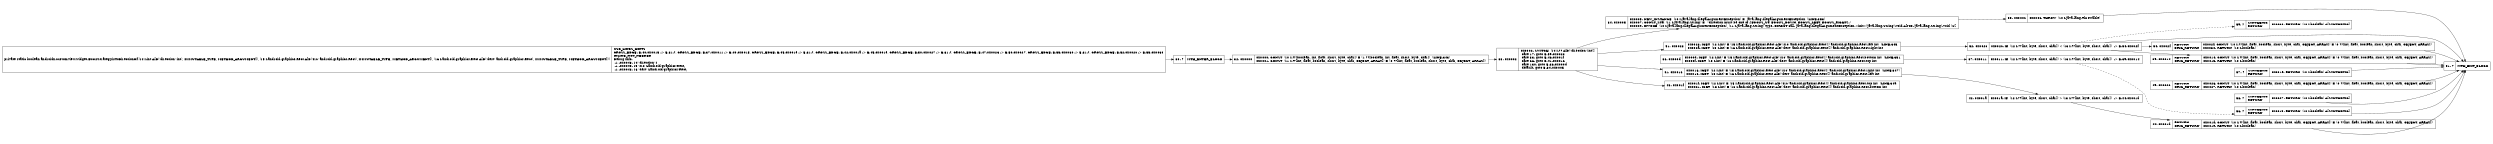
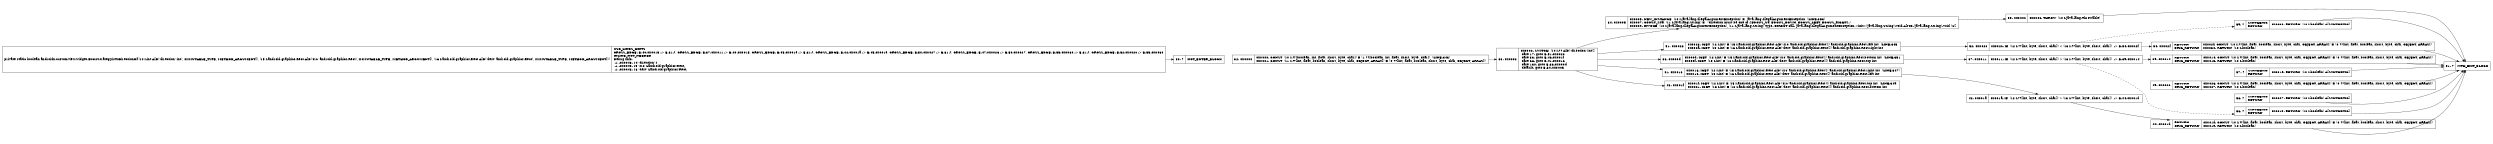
edge "52: 0x002c" -> "31: ?": now "59: ?" -> "31: ?"
edge "52: 0x002c" -> "39: 0x0014": now "37: 0x0011" -> "39: 0x0014"
node "33: 0x0002": text "case 17: goto B:59:0x0028" -> "case 17: goto B:51:0x0028"
node "30: ?": text "MTH_ENTER_BLOCK" -> "NOT_ENTER_BLOCK"
edge "30: ?" -> "32: 0x0000": removed
edge "33: 0x0002" -> "36: 0x000d": added
